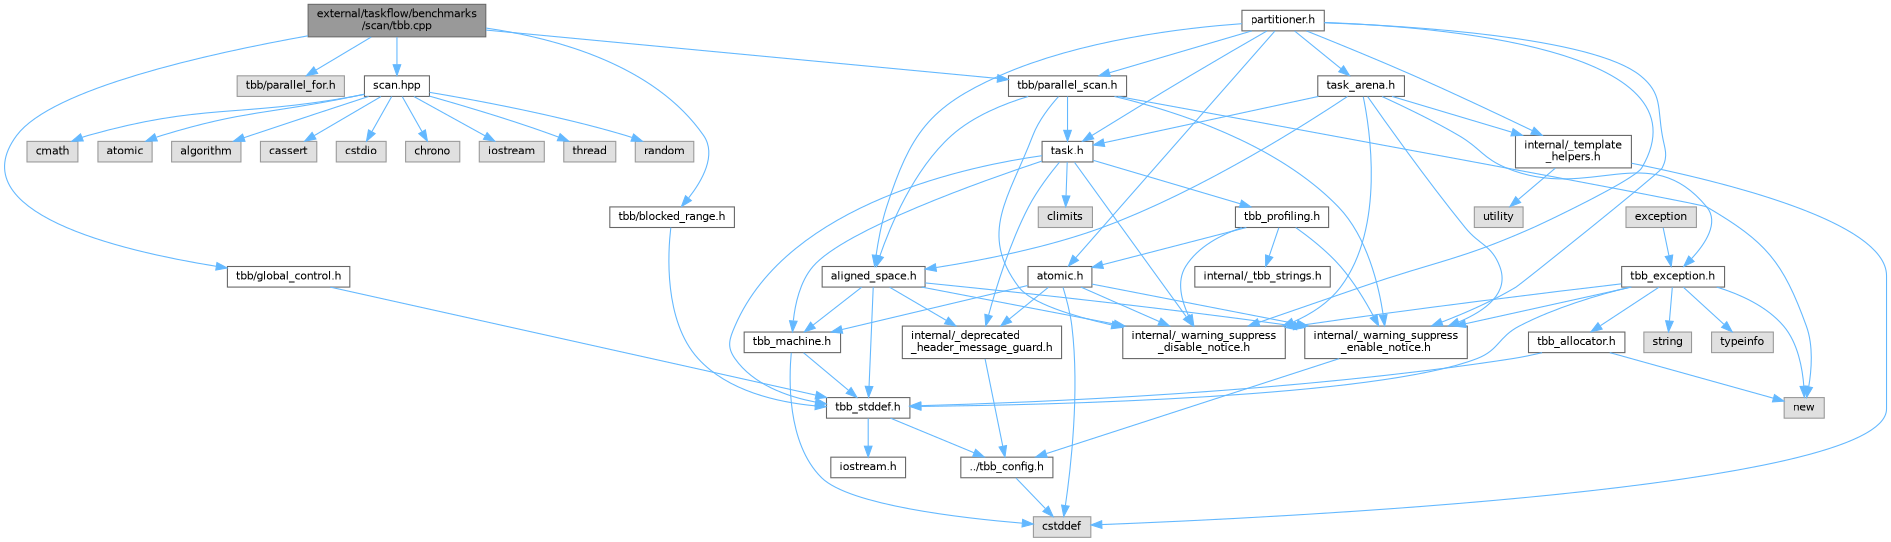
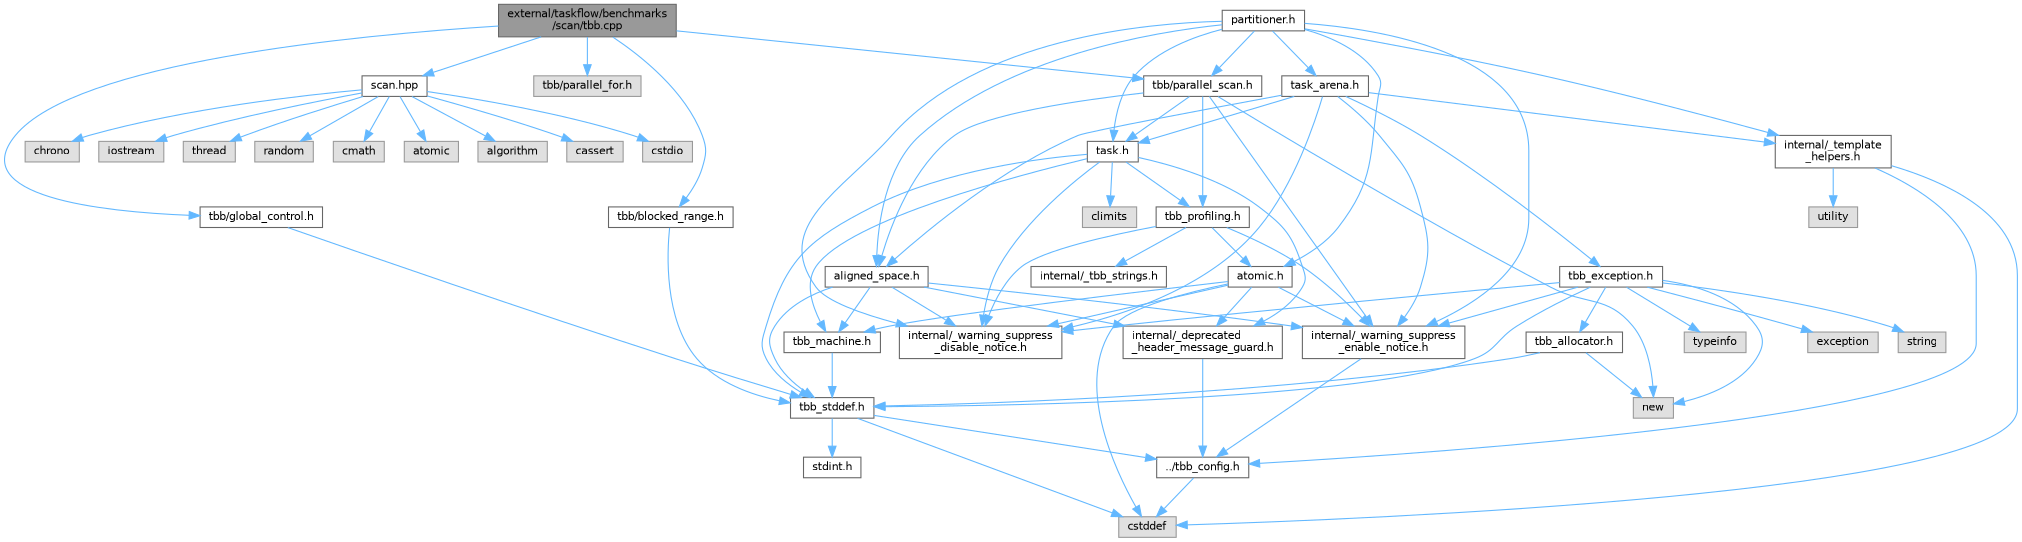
edge "tbb/parallel_scan.h" -> "internal/_warning_suppress _disable_notice.h": now "tbb/parallel_scan.h" -> "tbb_profiling.h"
edge "exception" -> "tbb_exception.h": reversed
edge "internal/_template _helpers.h" -> "../tbb_config.h": added
node "iostream.h": label "iostream.h" -> "stdint.h"
edge "tbb_machine.h" -> "cstddef": now "tbb_stddef.h" -> "cstddef"
